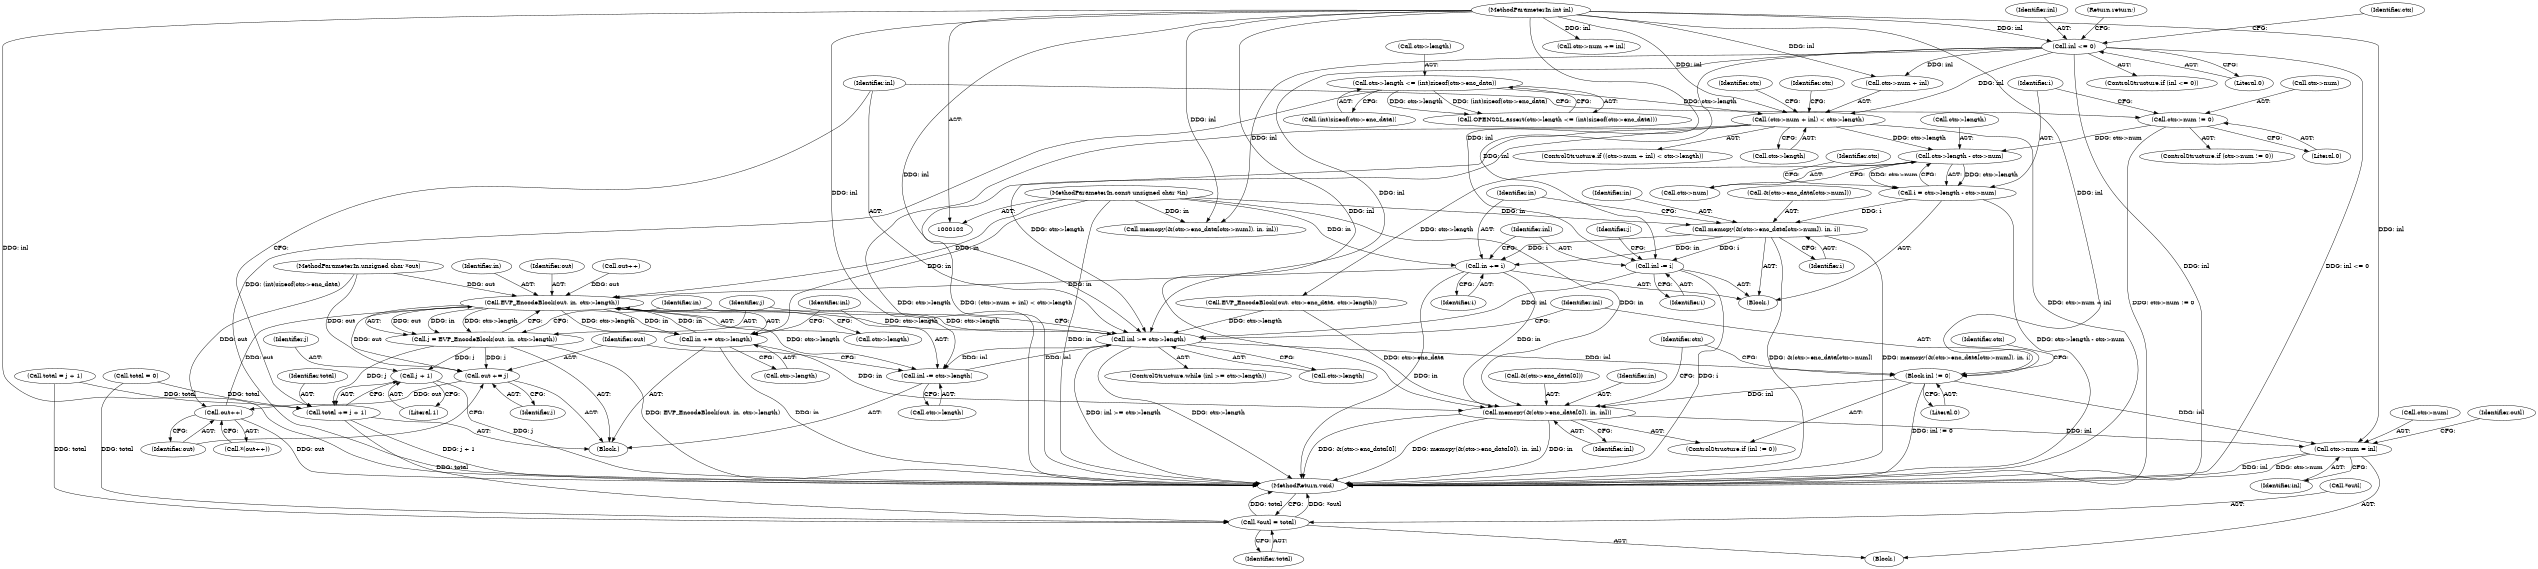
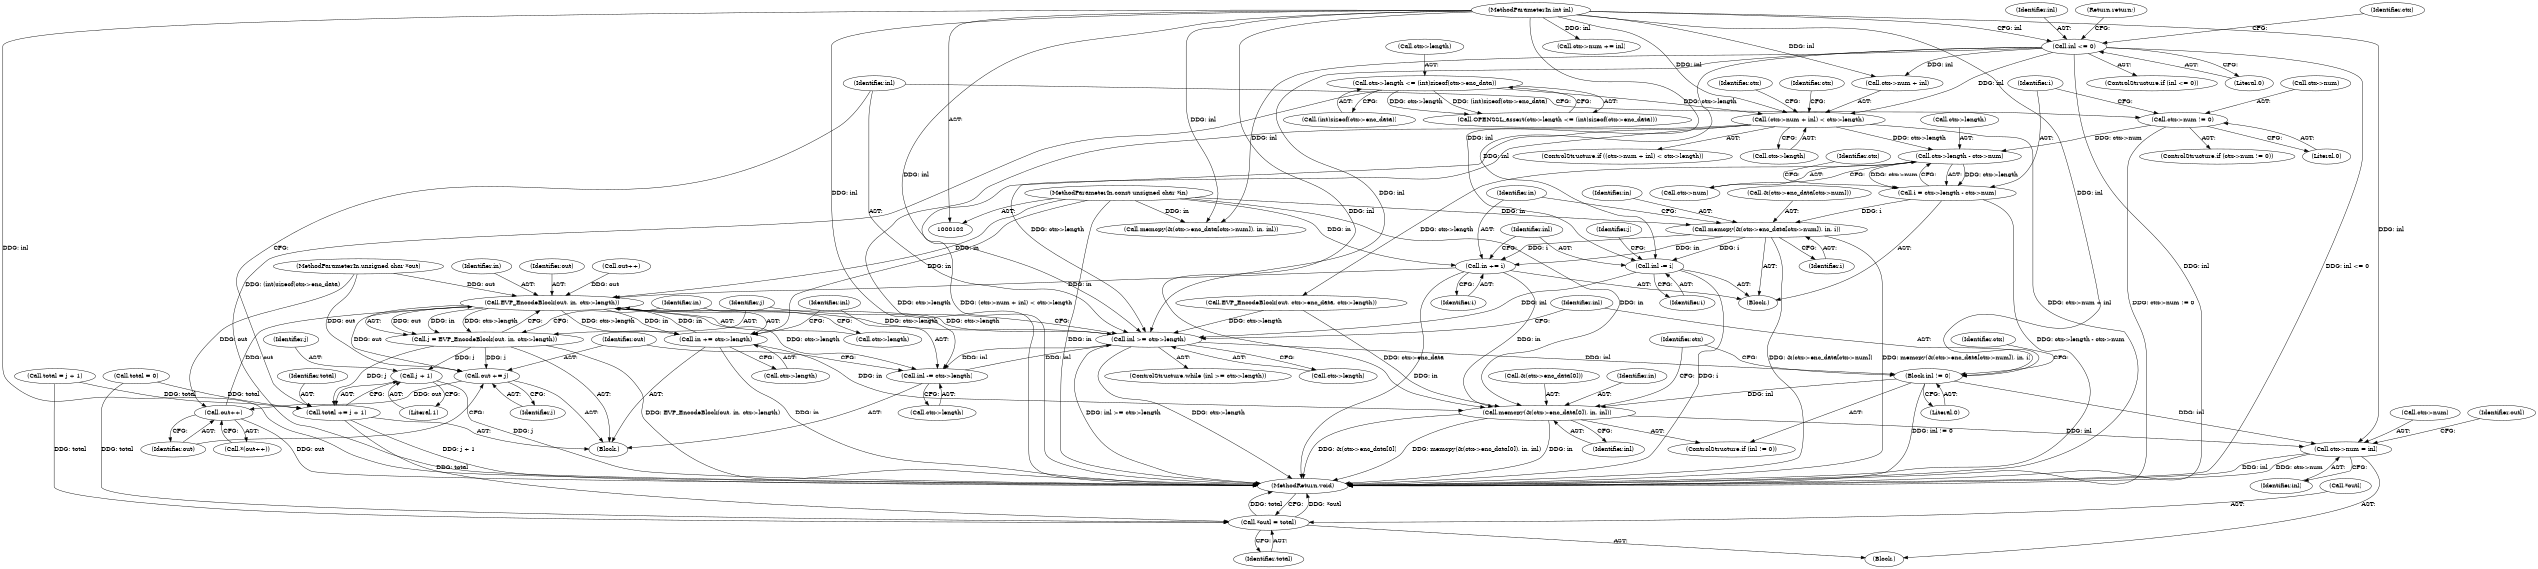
edge "(MethodParameterIn,int inl)" -> "(Call,inl <= 0)": label "DDG: inl" -> "CFG: inl"
